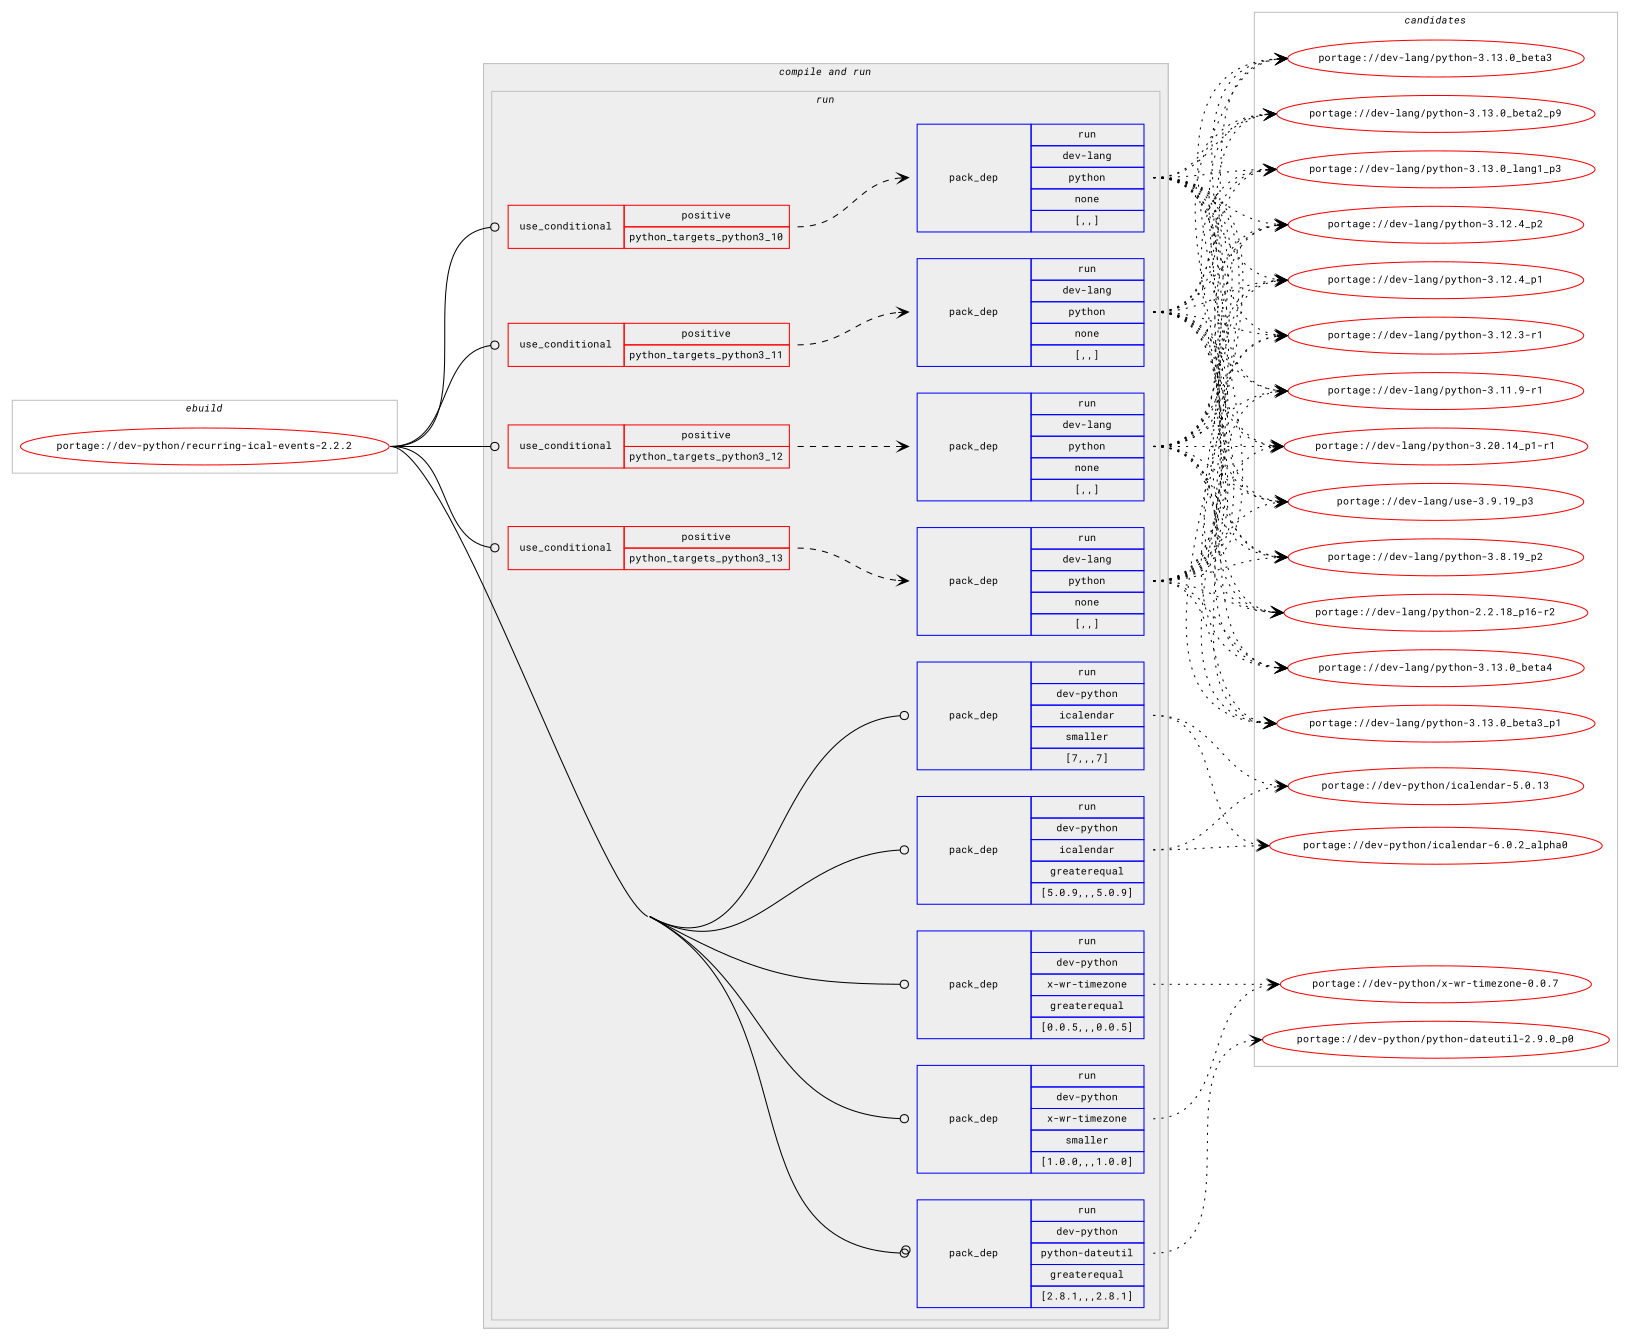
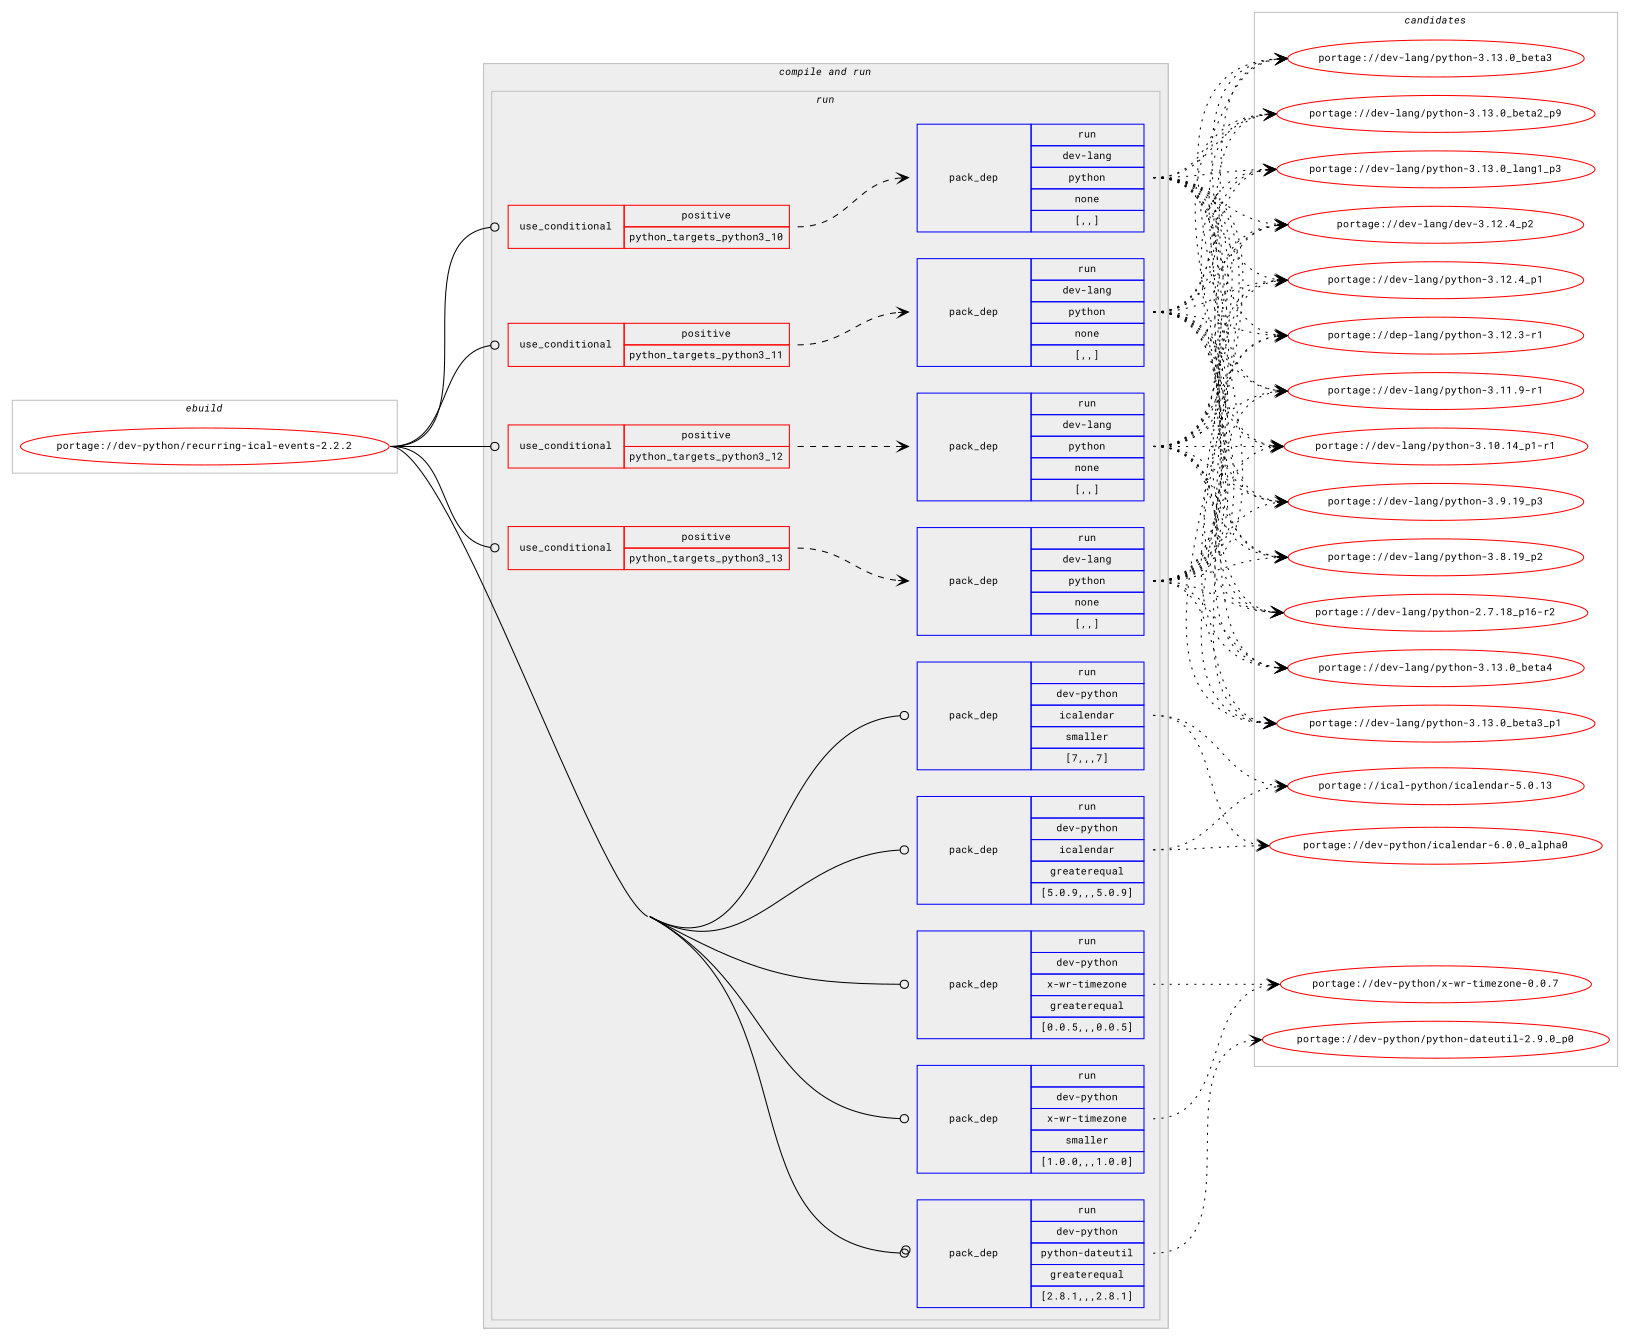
node "portage://dev-lang/python-3.12.4_p2": label "portage://dev-lang/python-3.12.4_p2" -> "portage://dev-lang/dev-3.12.4_p2"
node "portage://dev-lang/python-3.12.3-r1": label "portage://dev-lang/python-3.12.3-r1" -> "portage://dep-lang/python-3.12.3-r1"
node "portage://dev-lang/python-3.20.14_p1-r1": label "portage://dev-lang/python-3.20.14_p1-r1" -> "portage://dev-lang/python-3.10.14_p1-r1"
node "portage://dev-lang/use-3.9.19_p3": label "portage://dev-lang/use-3.9.19_p3" -> "portage://dev-lang/python-3.9.19_p3"
node "portage://dev-lang/python-2.2.18_p16-r2": label "portage://dev-lang/python-2.2.18_p16-r2" -> "portage://dev-lang/python-2.7.18_p16-r2"
node "portage://dev-python/icalendar-5.0.13": label "portage://dev-python/icalendar-5.0.13" -> "portage://ical-python/icalendar-5.0.13"
node "portage://dev-python/icalendar-6.0.2_alpha0": label "portage://dev-python/icalendar-6.0.2_alpha0" -> "portage://dev-python/icalendar-6.0.0_alpha0"
